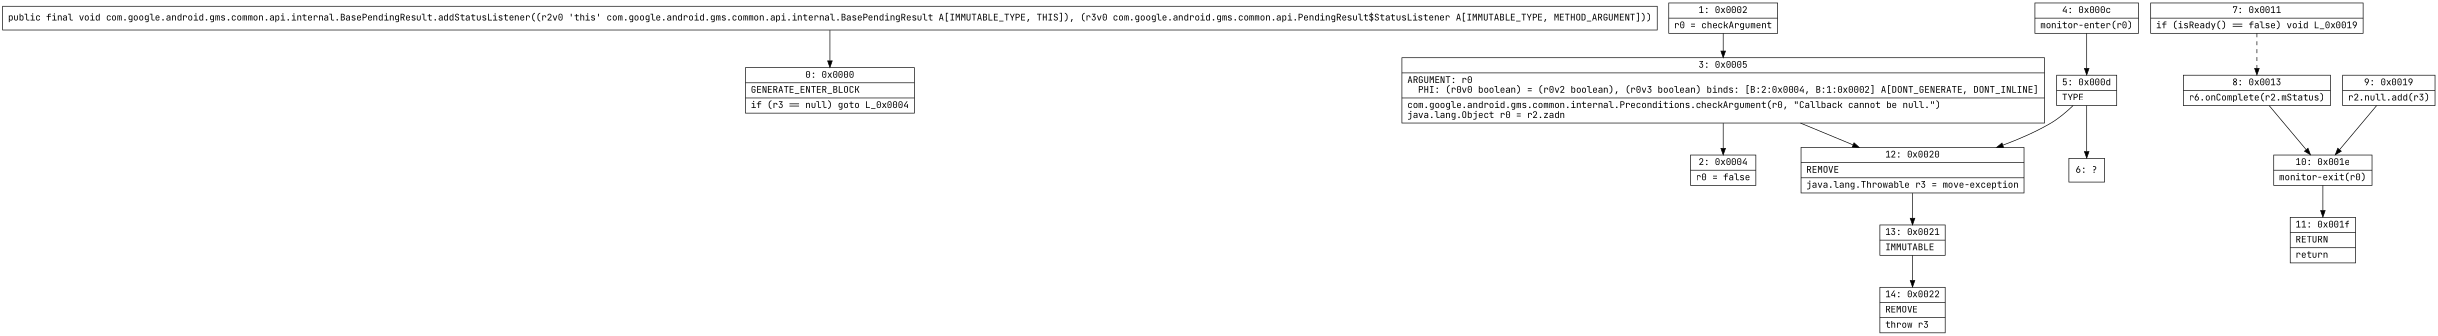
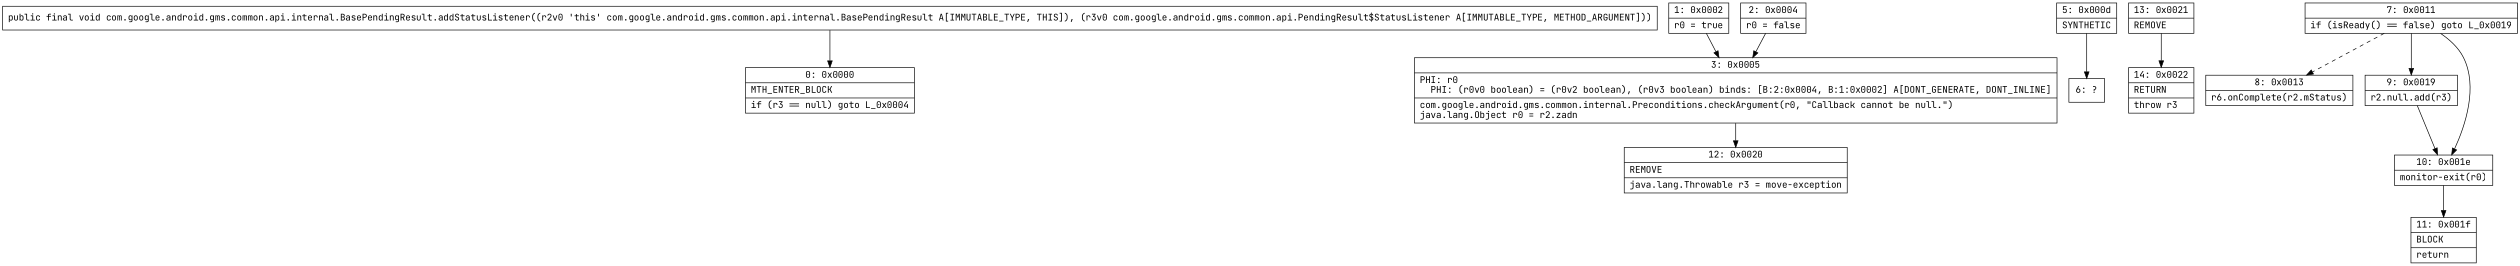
node "4: 0x000c": removed
node "1: 0x0002": text "r0 = checkArgument" -> "r0 = true"
node "7: 0x0011": text "if (isReady() == false) void L_0x0019" -> "if (isReady() == false) goto L_0x0019"
edge "7: 0x0011" -> "9: 0x0019": added
node "3: 0x0005": text "ARGUMENT: r0" -> "PHI: r0"
node "0: 0x0000": text "GENERATE_ENTER_BLOCK" -> "MTH_ENTER_BLOCK"
node "5: 0x000d": text "TYPE" -> "SYNTHETIC"
edge "8: 0x0013" -> "10: 0x001e": now "7: 0x0011" -> "10: 0x001e"
edge "5: 0x000d" -> "12: 0x0020": removed
edge "3: 0x0005" -> "2: 0x0004": reversed
edge "12: 0x0020" -> "13: 0x0021": removed
node "11: 0x001f": text "RETURN" -> "BLOCK"
node "13: 0x0021": text "IMMUTABLE" -> "REMOVE"
node "14: 0x0022": text "REMOVE" -> "RETURN"
